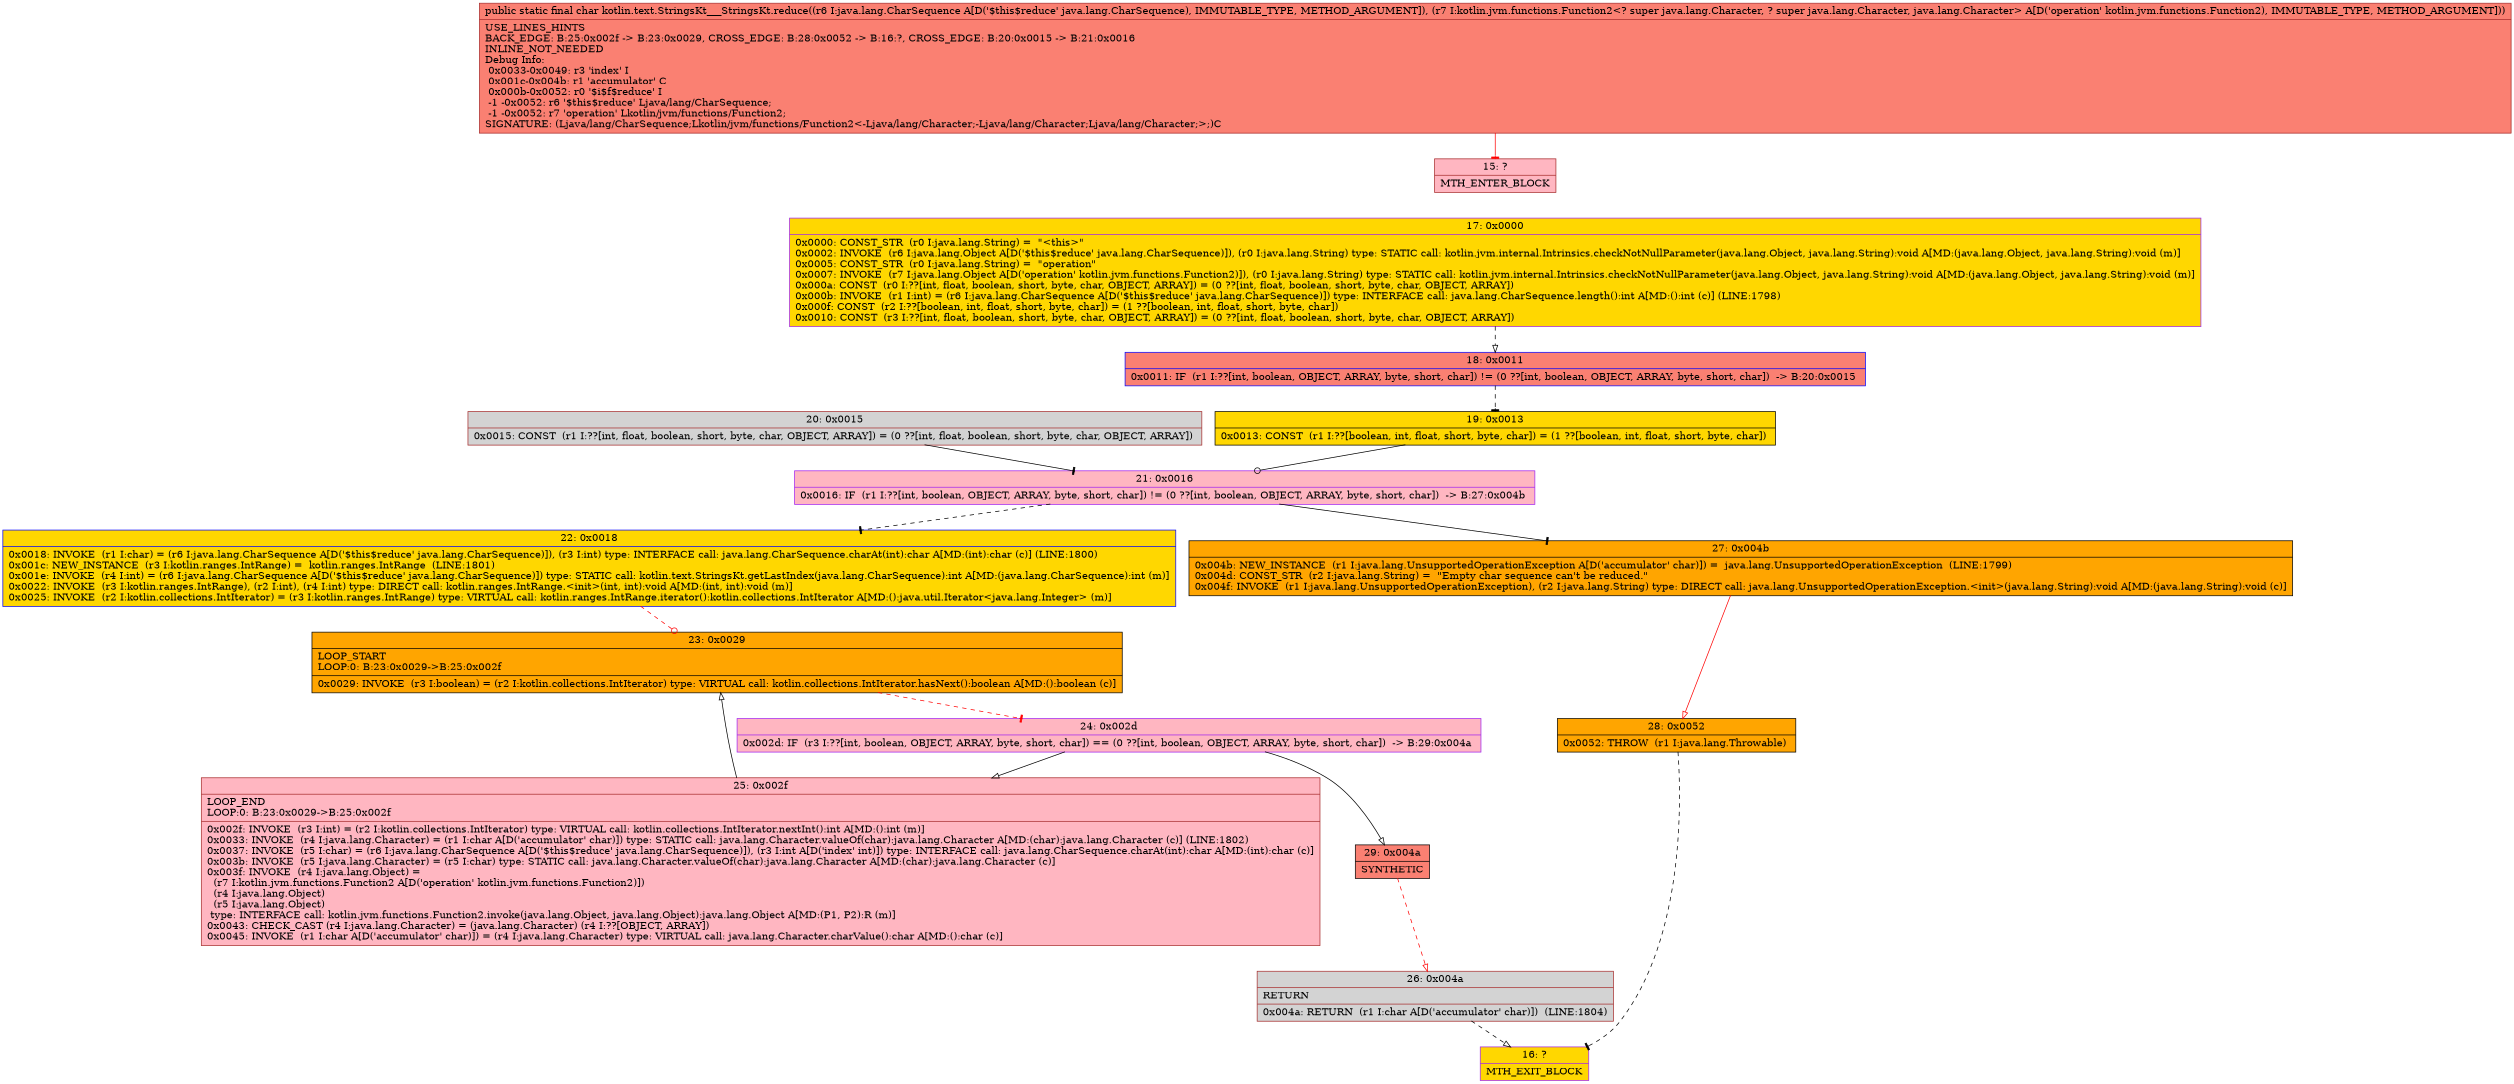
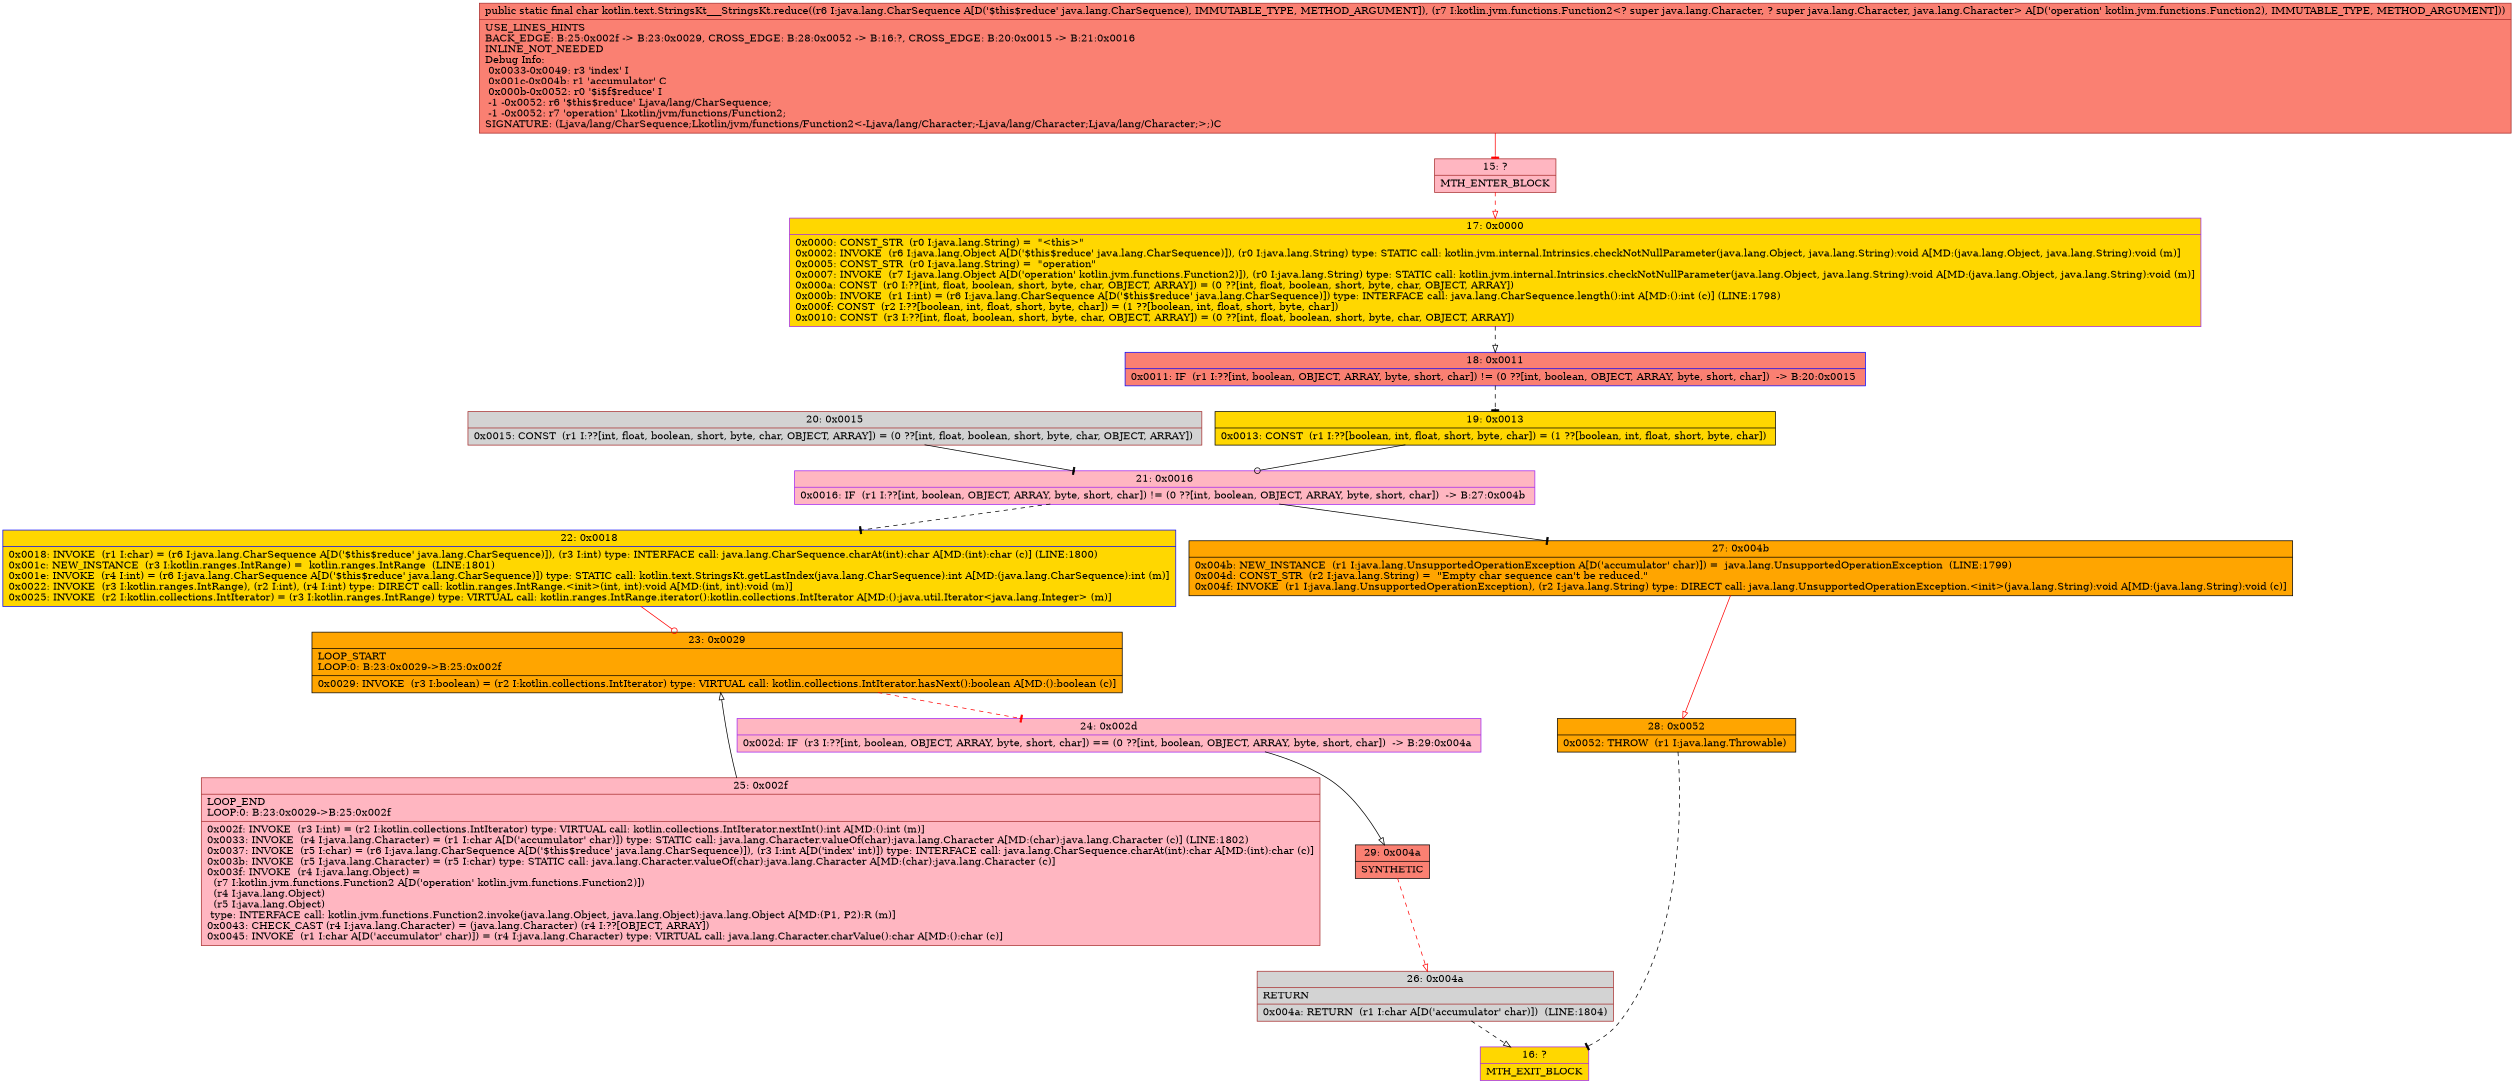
edge "15: ?" -> "17: 0x0000": added
edge "22: 0x0018" -> "23: 0x0029": style dashed -> solid
edge "24: 0x002d" -> "25: 0x002f": removed
